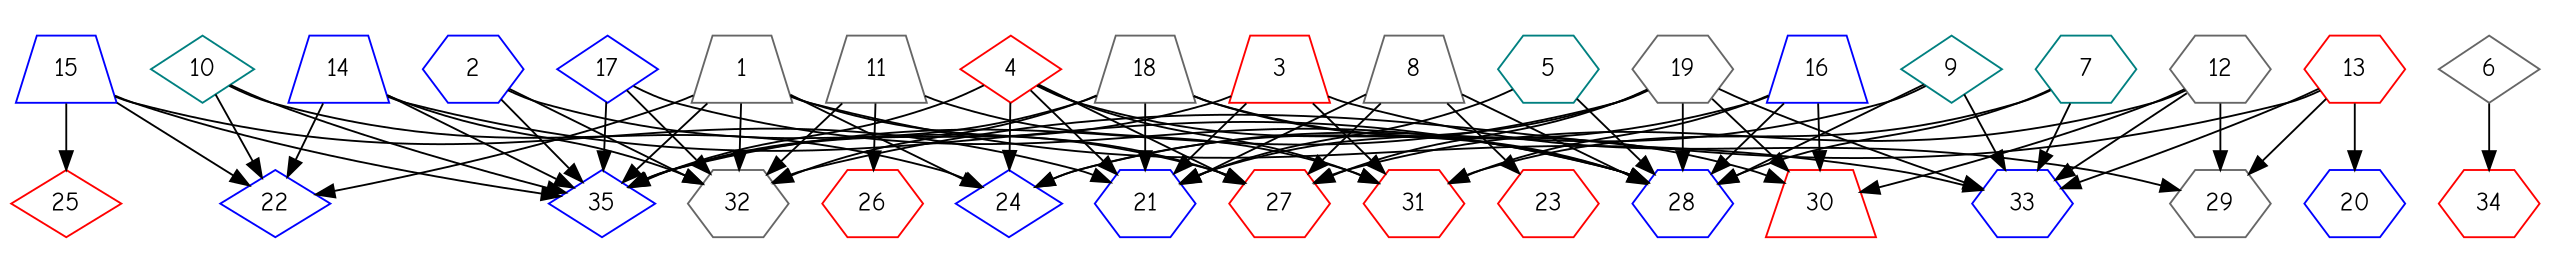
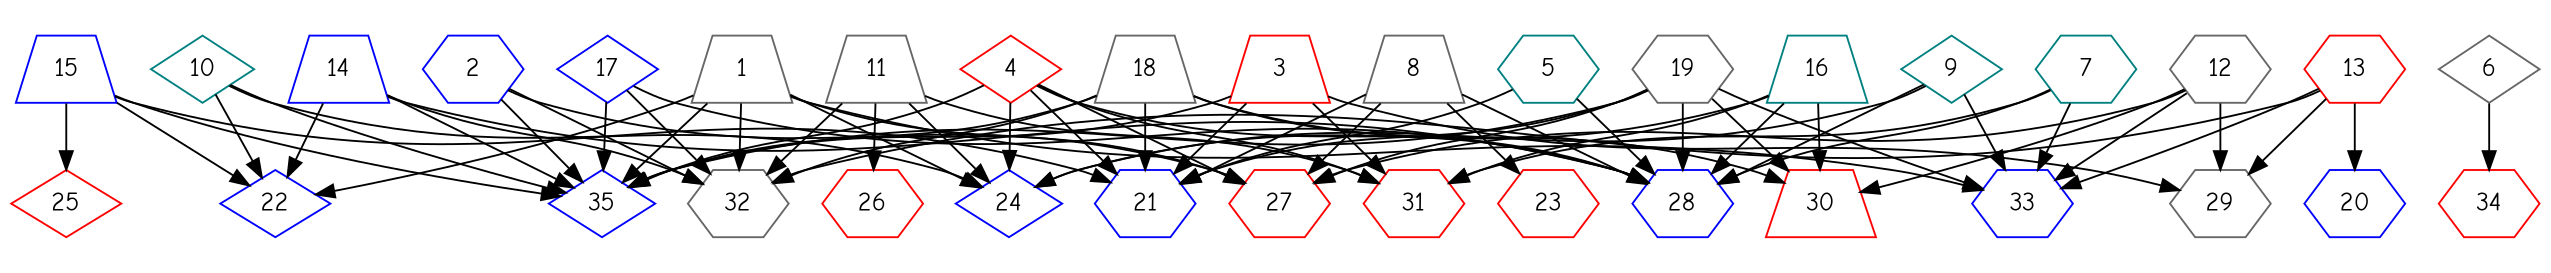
node "16": color blue -> teal
edge "11" -> "24": added
